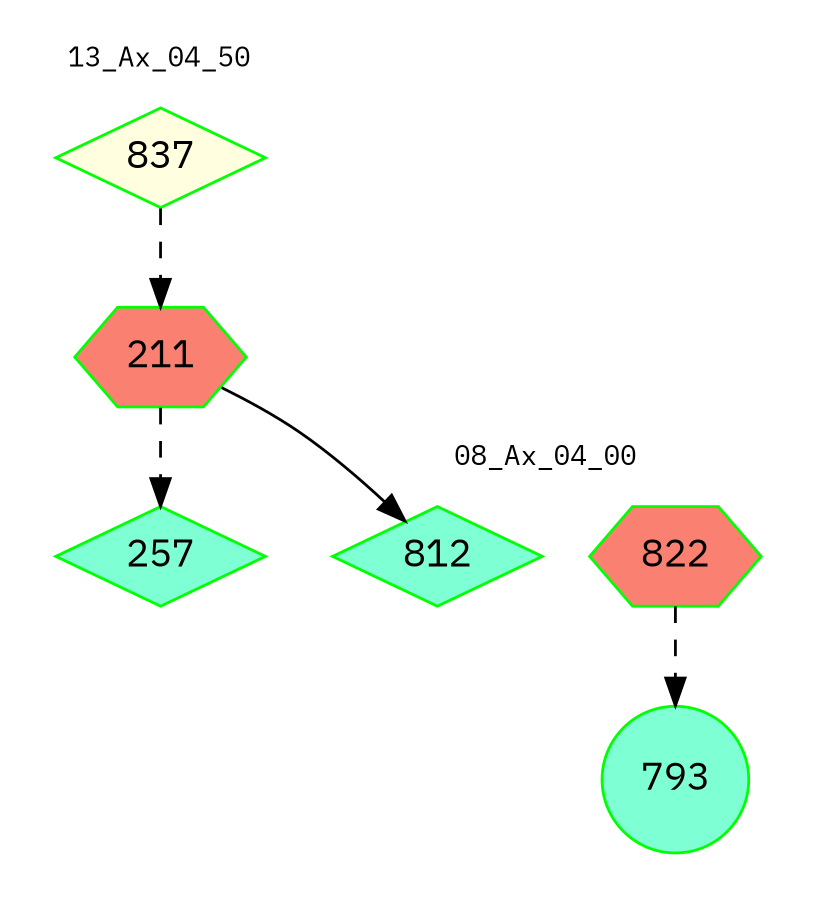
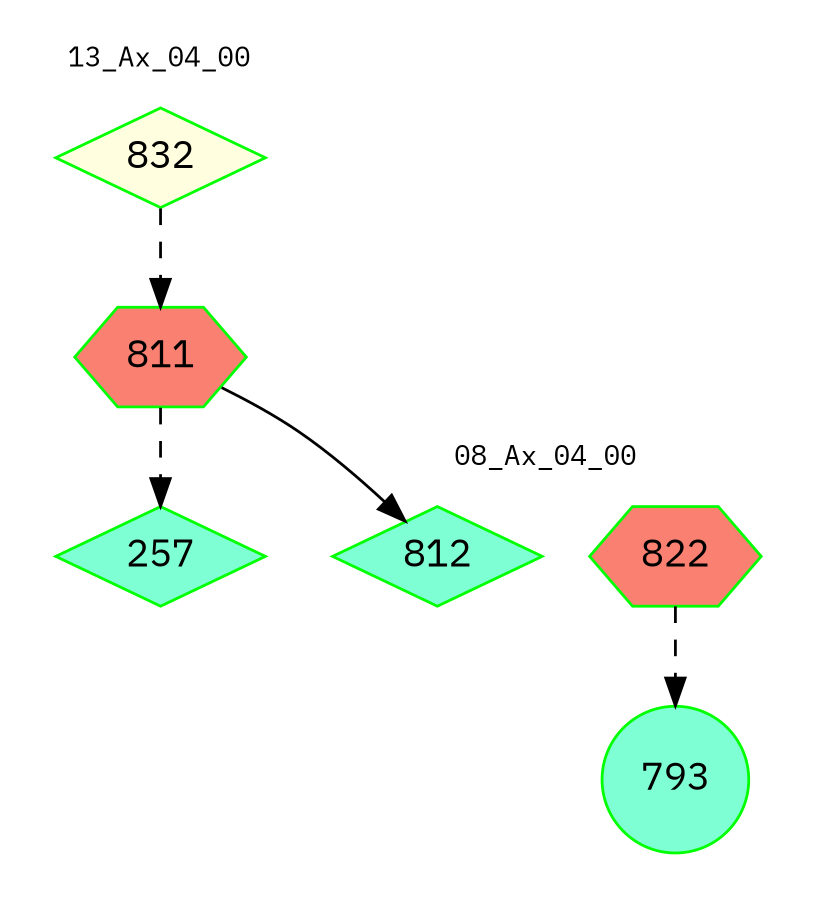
cluster "13_Ax_04_50": label "13_Ax_04_50" -> "13_Ax_04_00"
node "837": label "837" -> "832"
node "211": label "211" -> "811"
